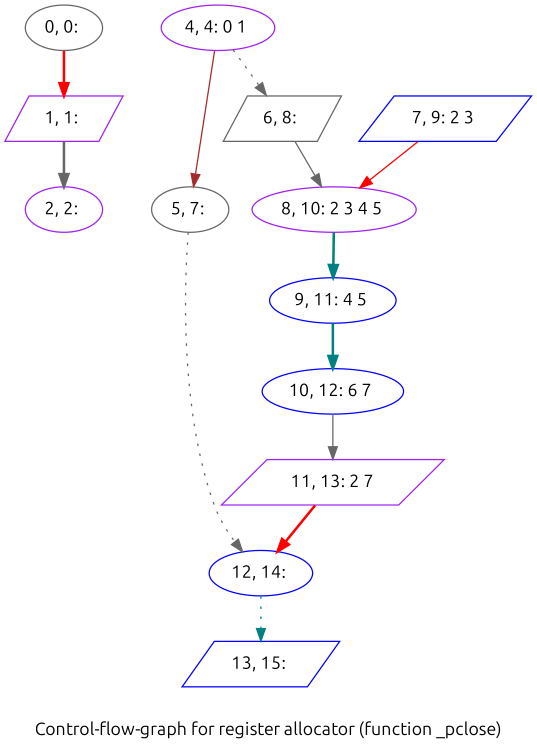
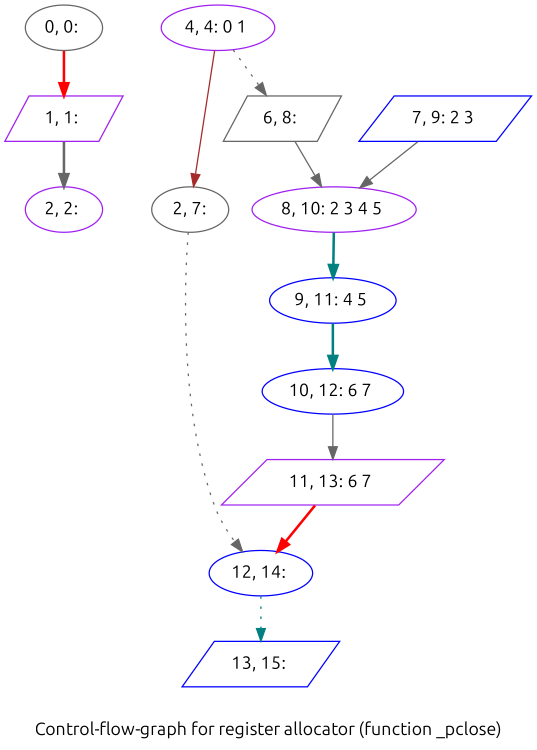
edge "7, 9: 2 3" -> "8, 10: 2 3 4 5": color red -> gray40
node "5, 7:": label "5, 7:" -> "2, 7:"
node "11, 13: 2 7": label "11, 13: 2 7" -> "11, 13: 6 7"
